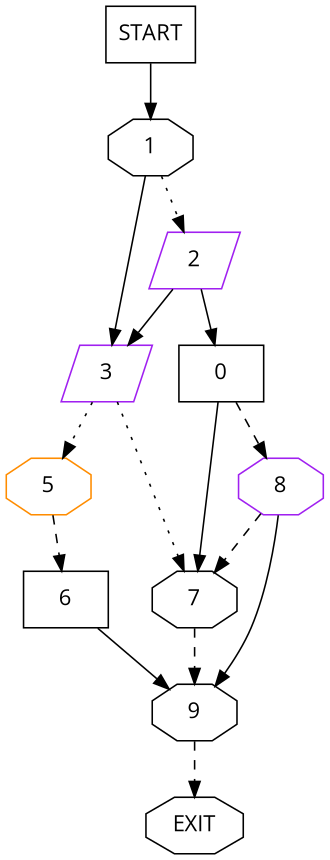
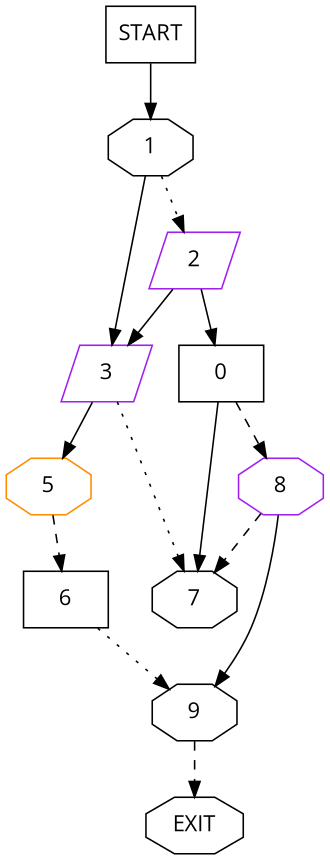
edge "3" -> "5": style dotted -> solid
edge "7" -> "9": removed
edge "6" -> "9": style solid -> dotted
